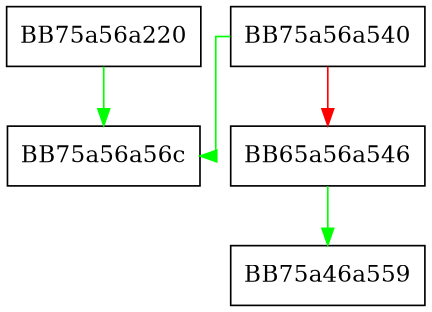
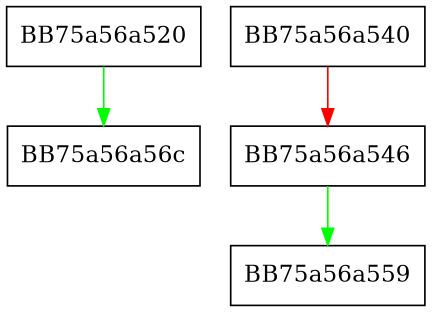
node "BB75a56a220": label "BB75a56a220" -> "BB75a56a520"
edge "BB75a56a540" -> "BB75a56a56c": removed
node "BB65a56a546": label "BB65a56a546" -> "BB75a56a546"
node "BB75a46a559": label "BB75a46a559" -> "BB75a56a559"
